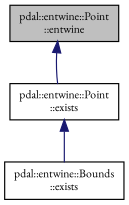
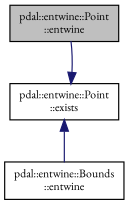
edge "pdal::entwine::Point ::exists" -> "pdal::entwine::Point ::entwine": reversed
node "pdal::entwine::Bounds ::exists": label "pdal::entwine::Bounds ::exists" -> "pdal::entwine::Bounds ::entwine"
